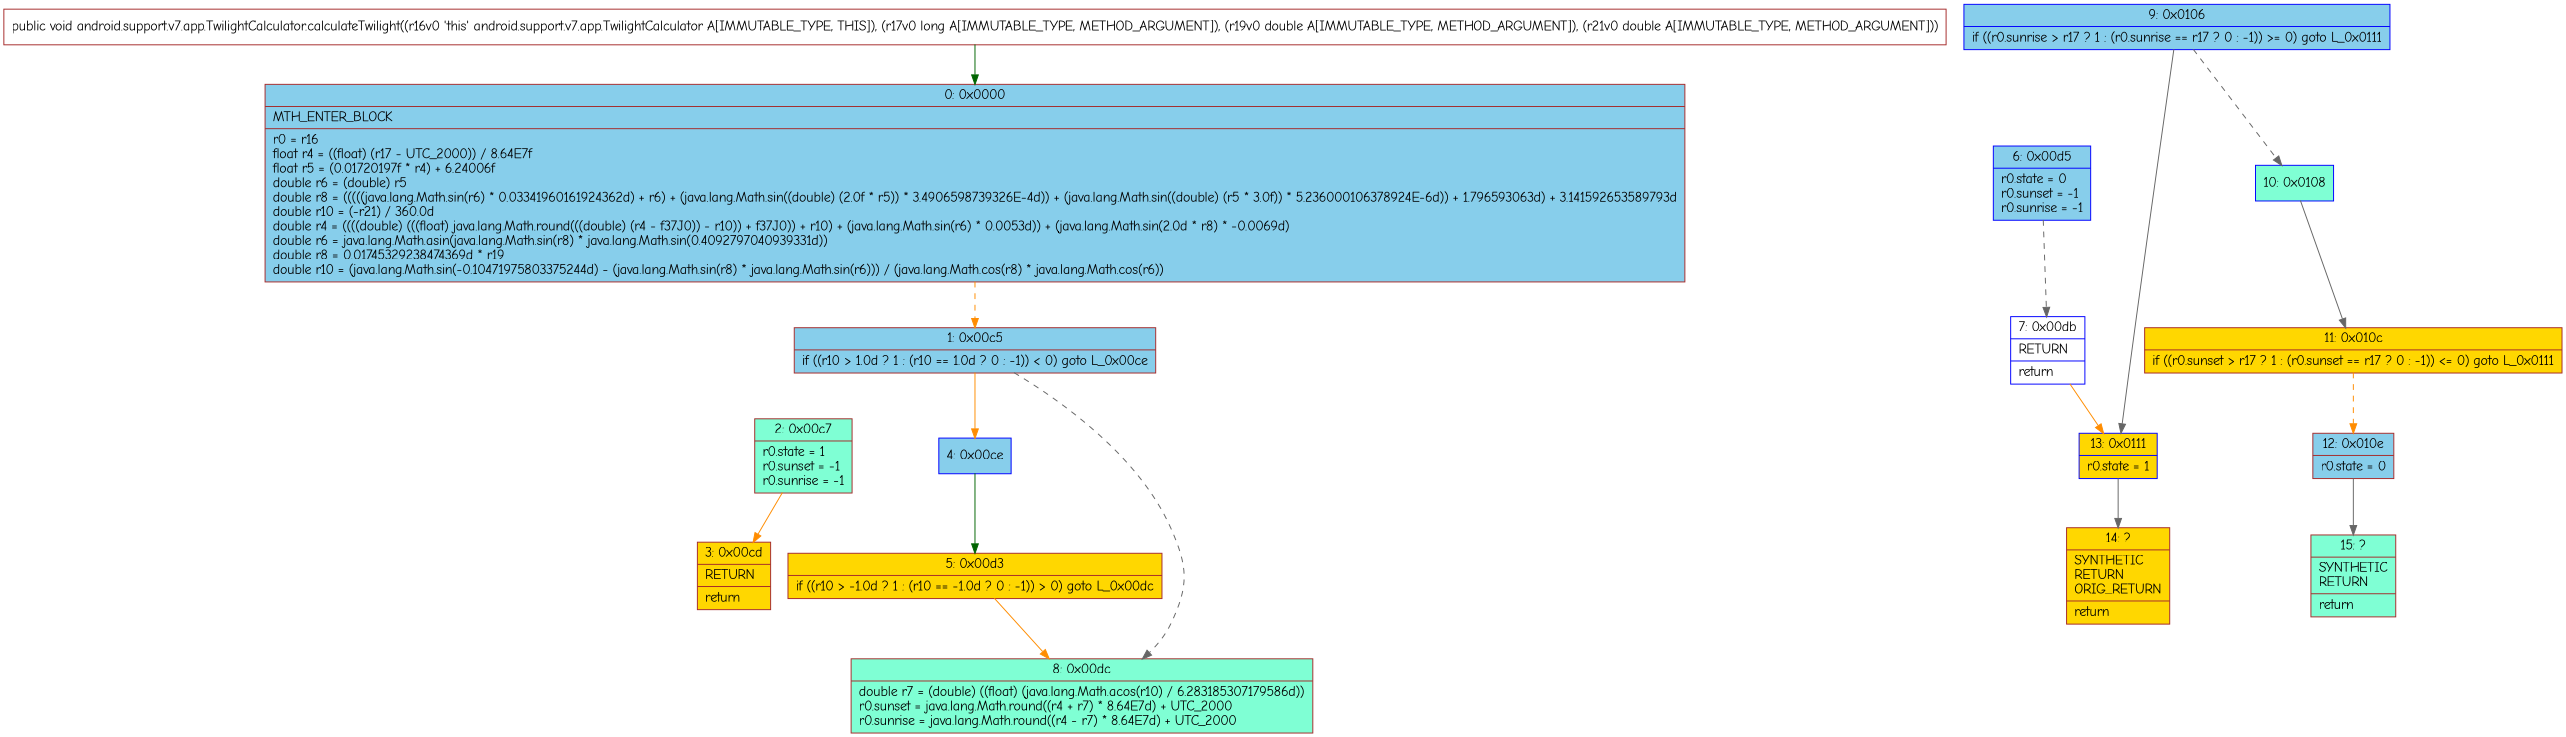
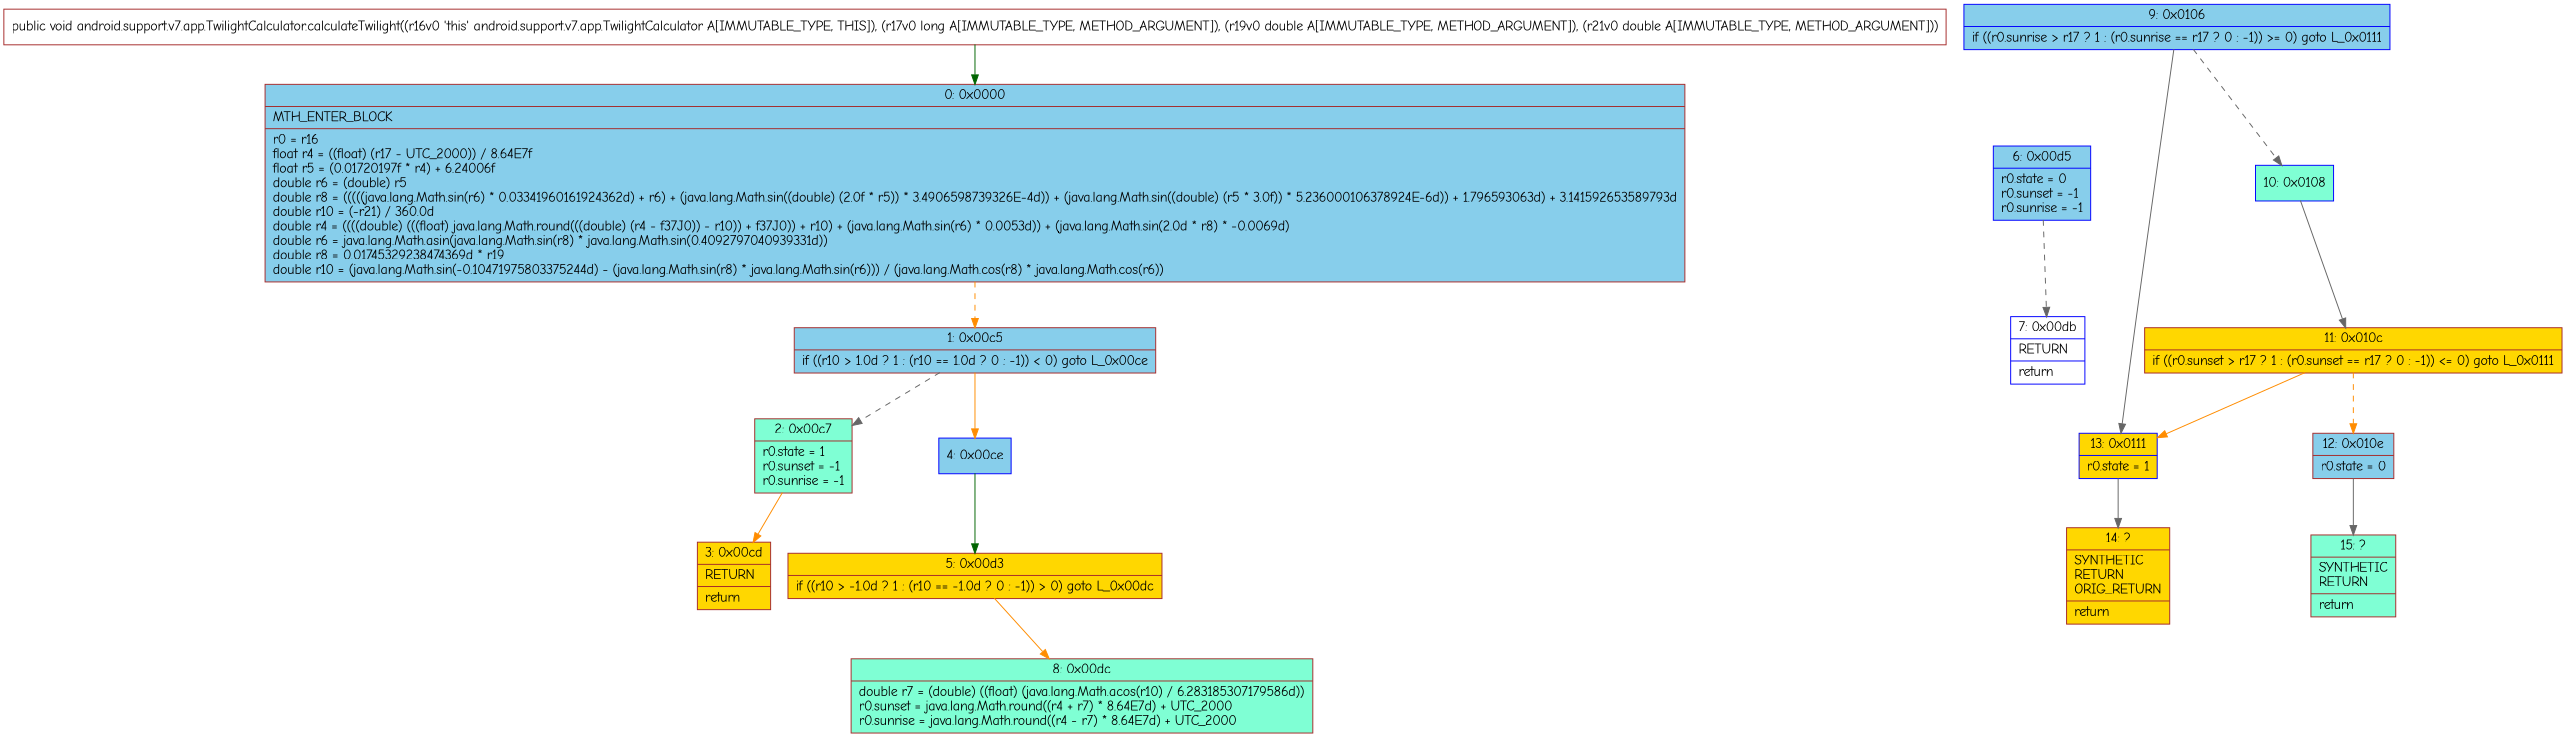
edge "7: 0x00db" -> "13: 0x0111": now "11: 0x010c" -> "13: 0x0111"
edge "1: 0x00c5" -> "8: 0x00dc": now "1: 0x00c5" -> "2: 0x00c7"
